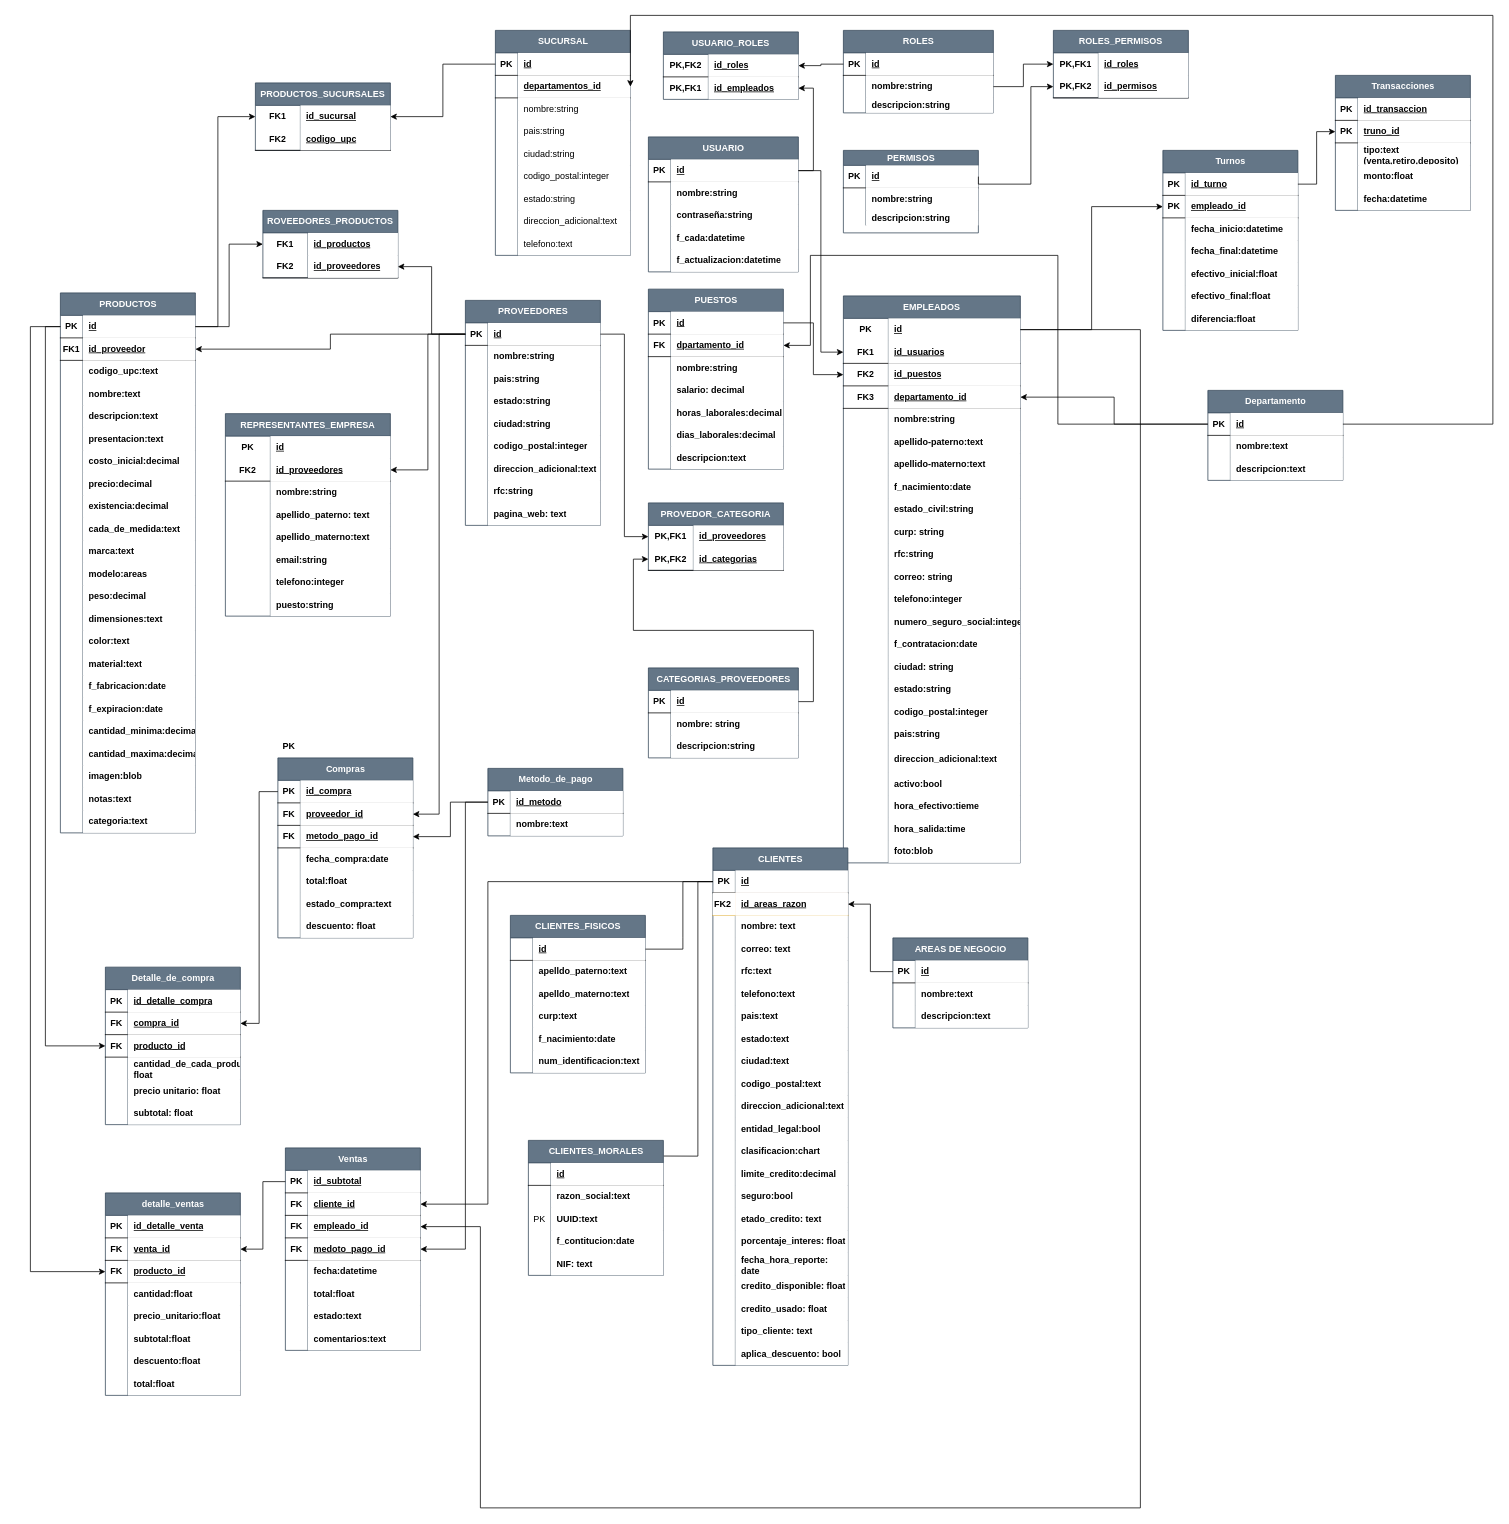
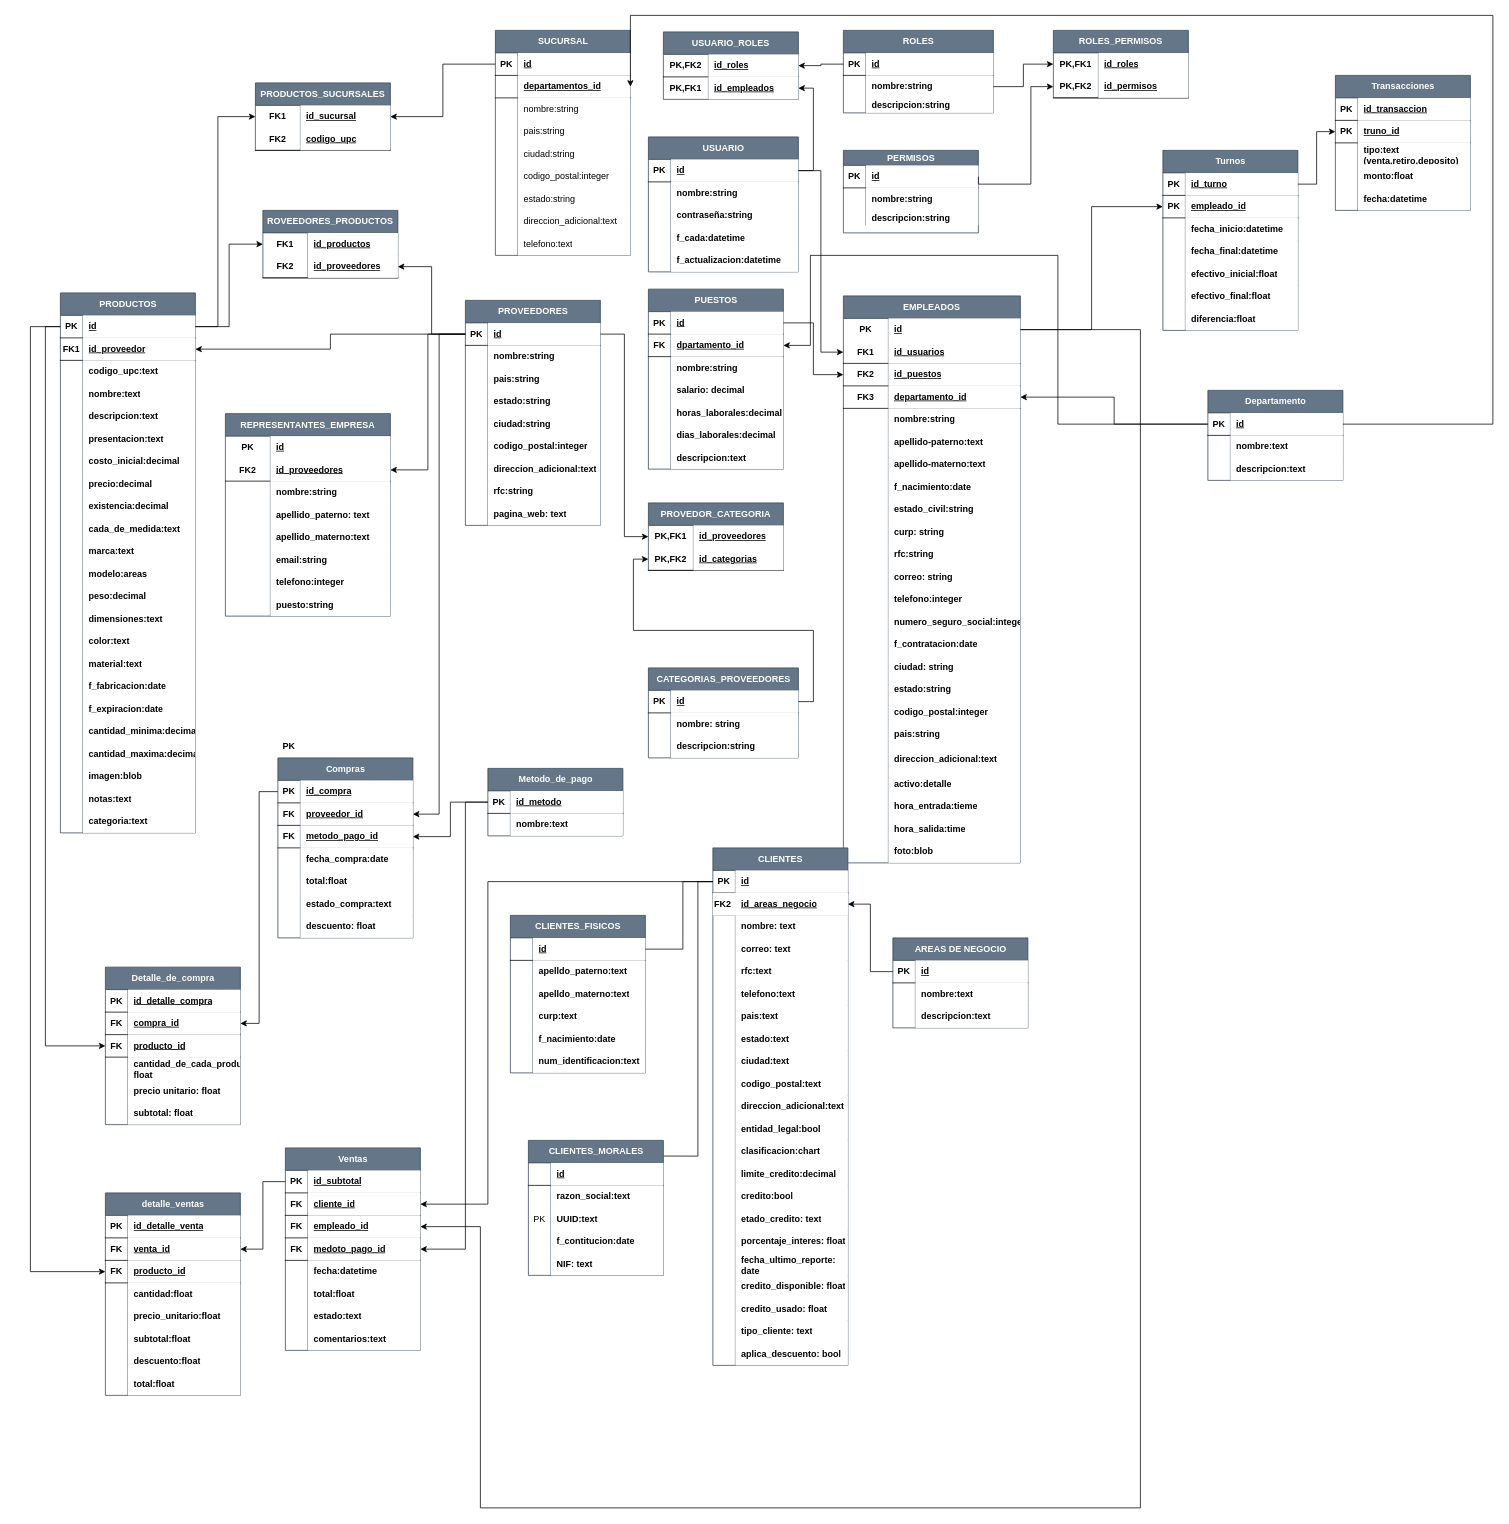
node "activo:bool": label "activo:bool" -> "activo:detalle"
node "hora_efectivo:tieme": label "hora_efectivo:tieme" -> "hora_entrada:tieme"
node "id_areas_razon": label "id_areas_razon" -> "id_areas_negocio"
node "seguro:bool": label "seguro:bool" -> "credito:bool"
node "fecha_hora_reporte: date": label "fecha_hora_reporte: date" -> "fecha_ultimo_reporte: date"
